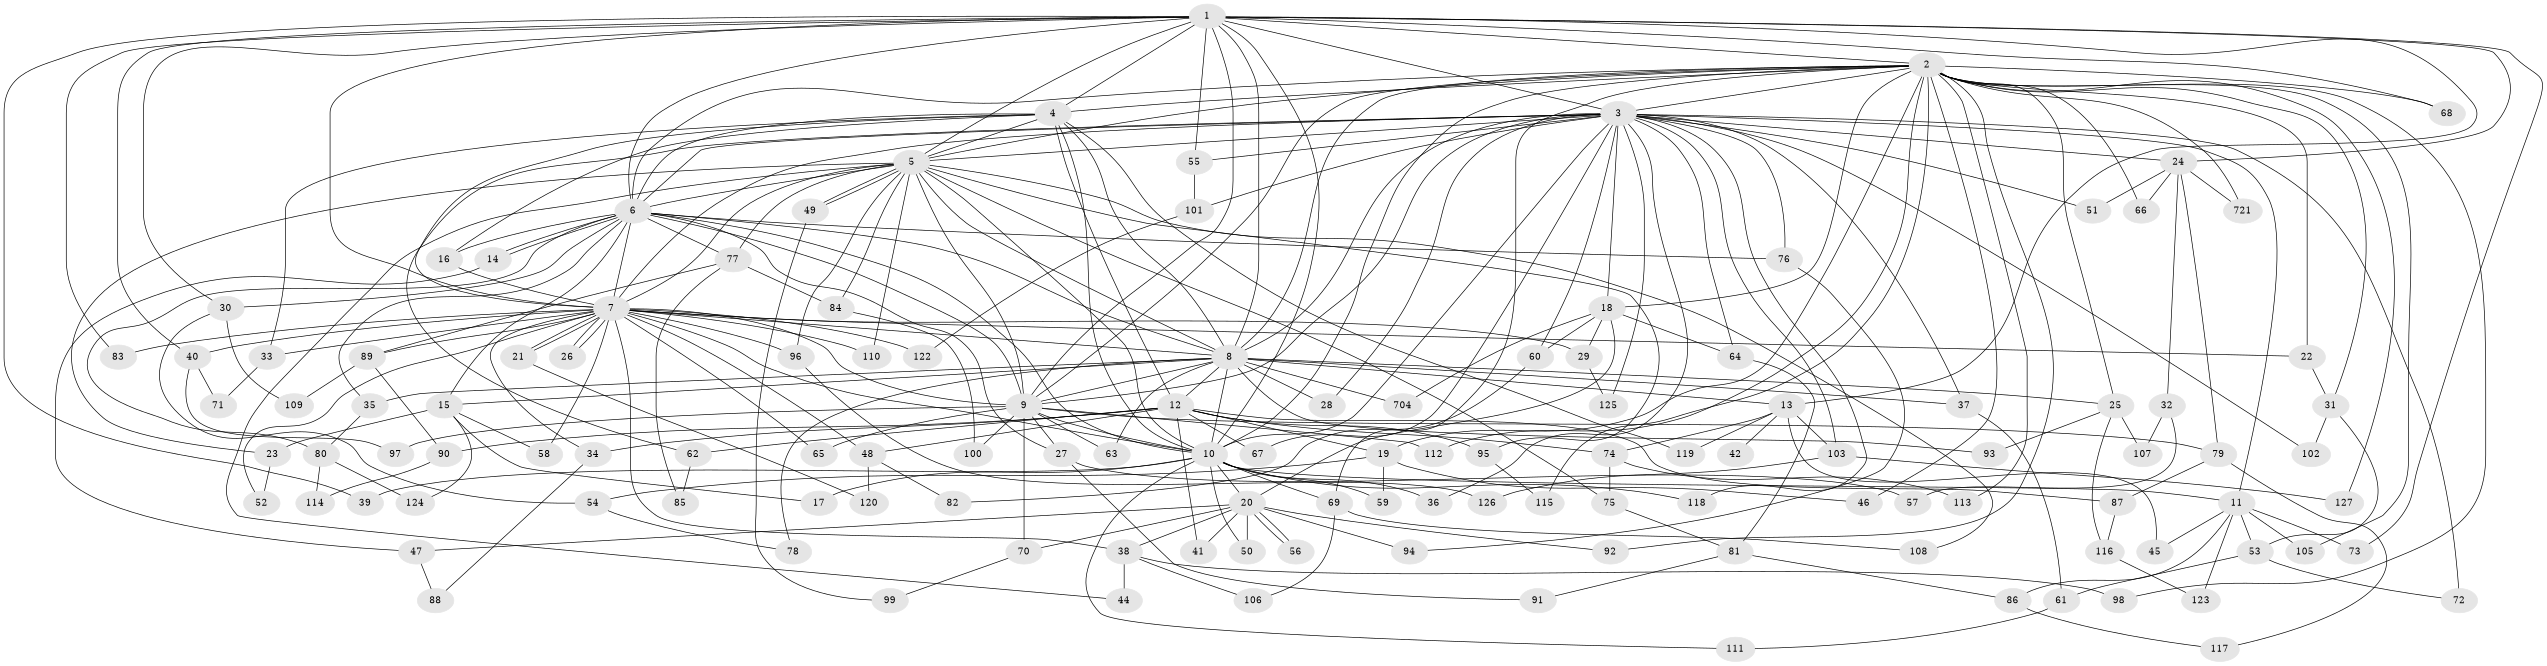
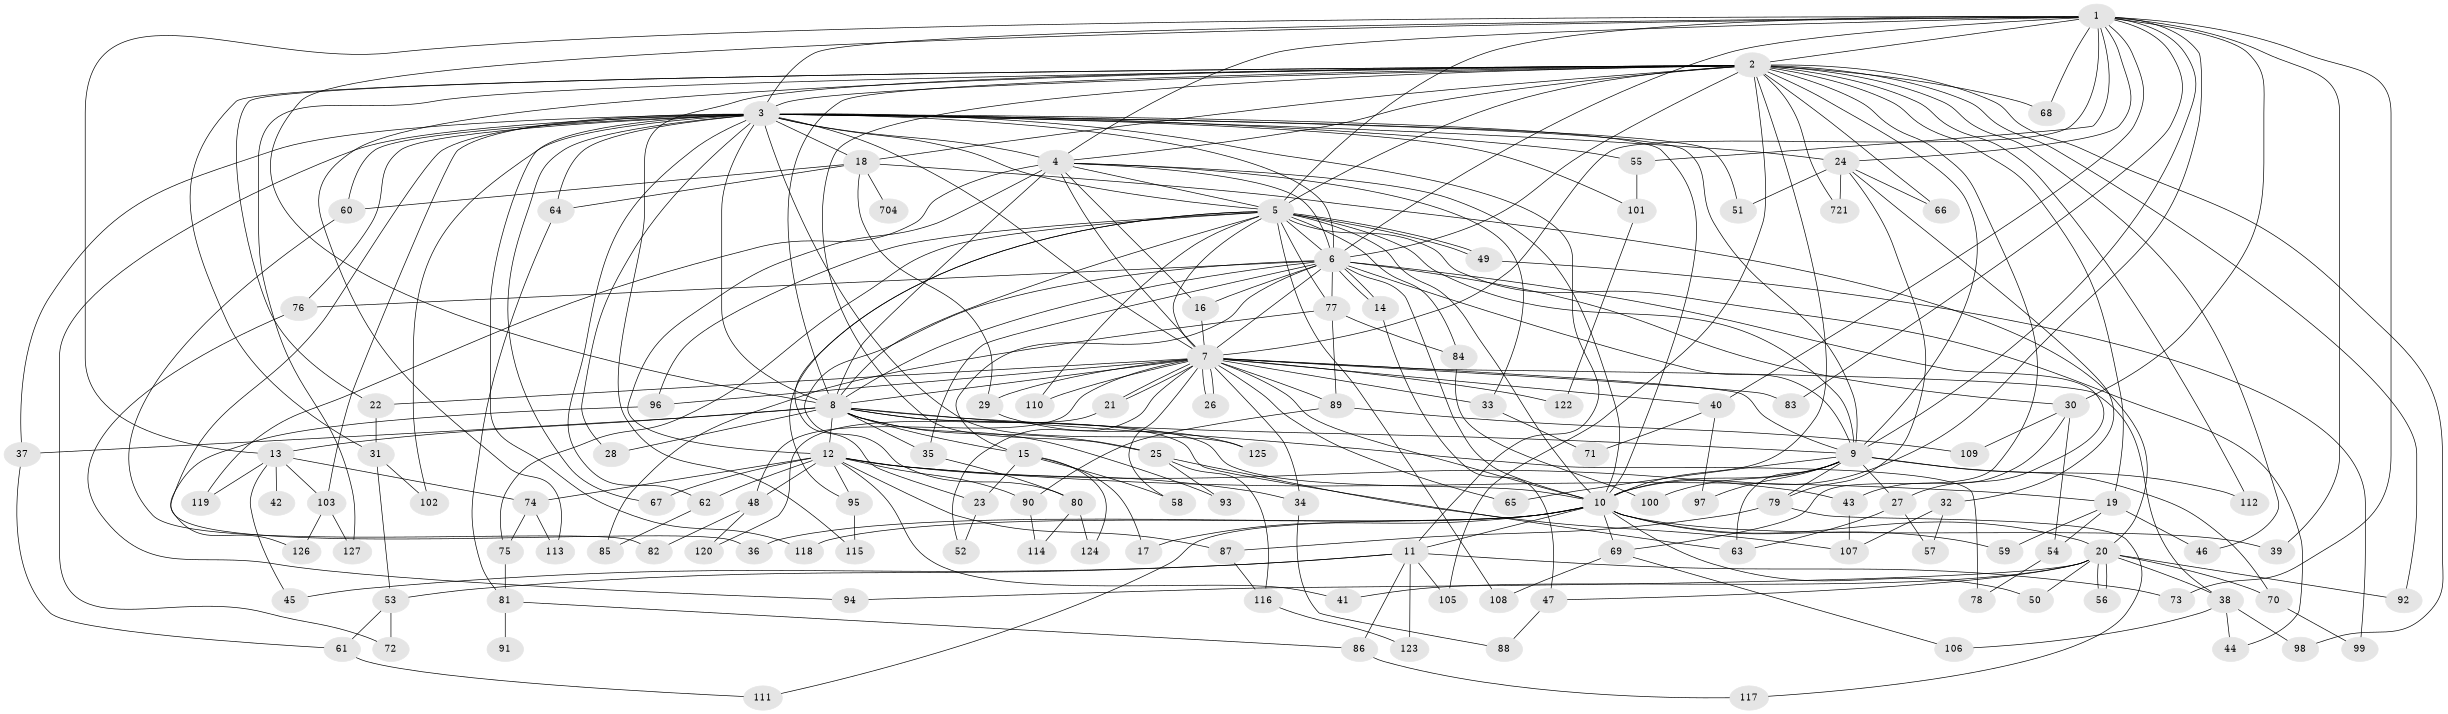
edge "3" -- "4": added
edge "8" -- "704": removed
node "43": added
edge "27" -- "91": now "27" -- "63"
